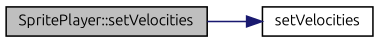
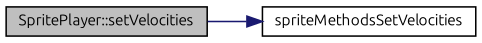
node "setVelocities": label "setVelocities" -> "spriteMethodsSetVelocities"
